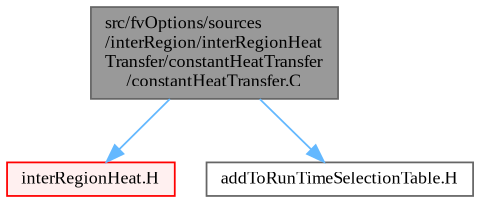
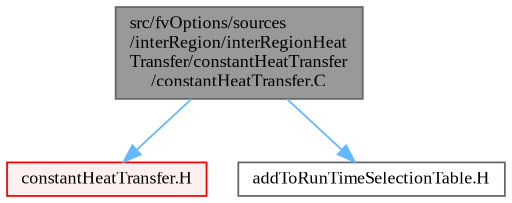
node "interRegionHeat.H": label "interRegionHeat.H" -> "constantHeatTransfer.H"
